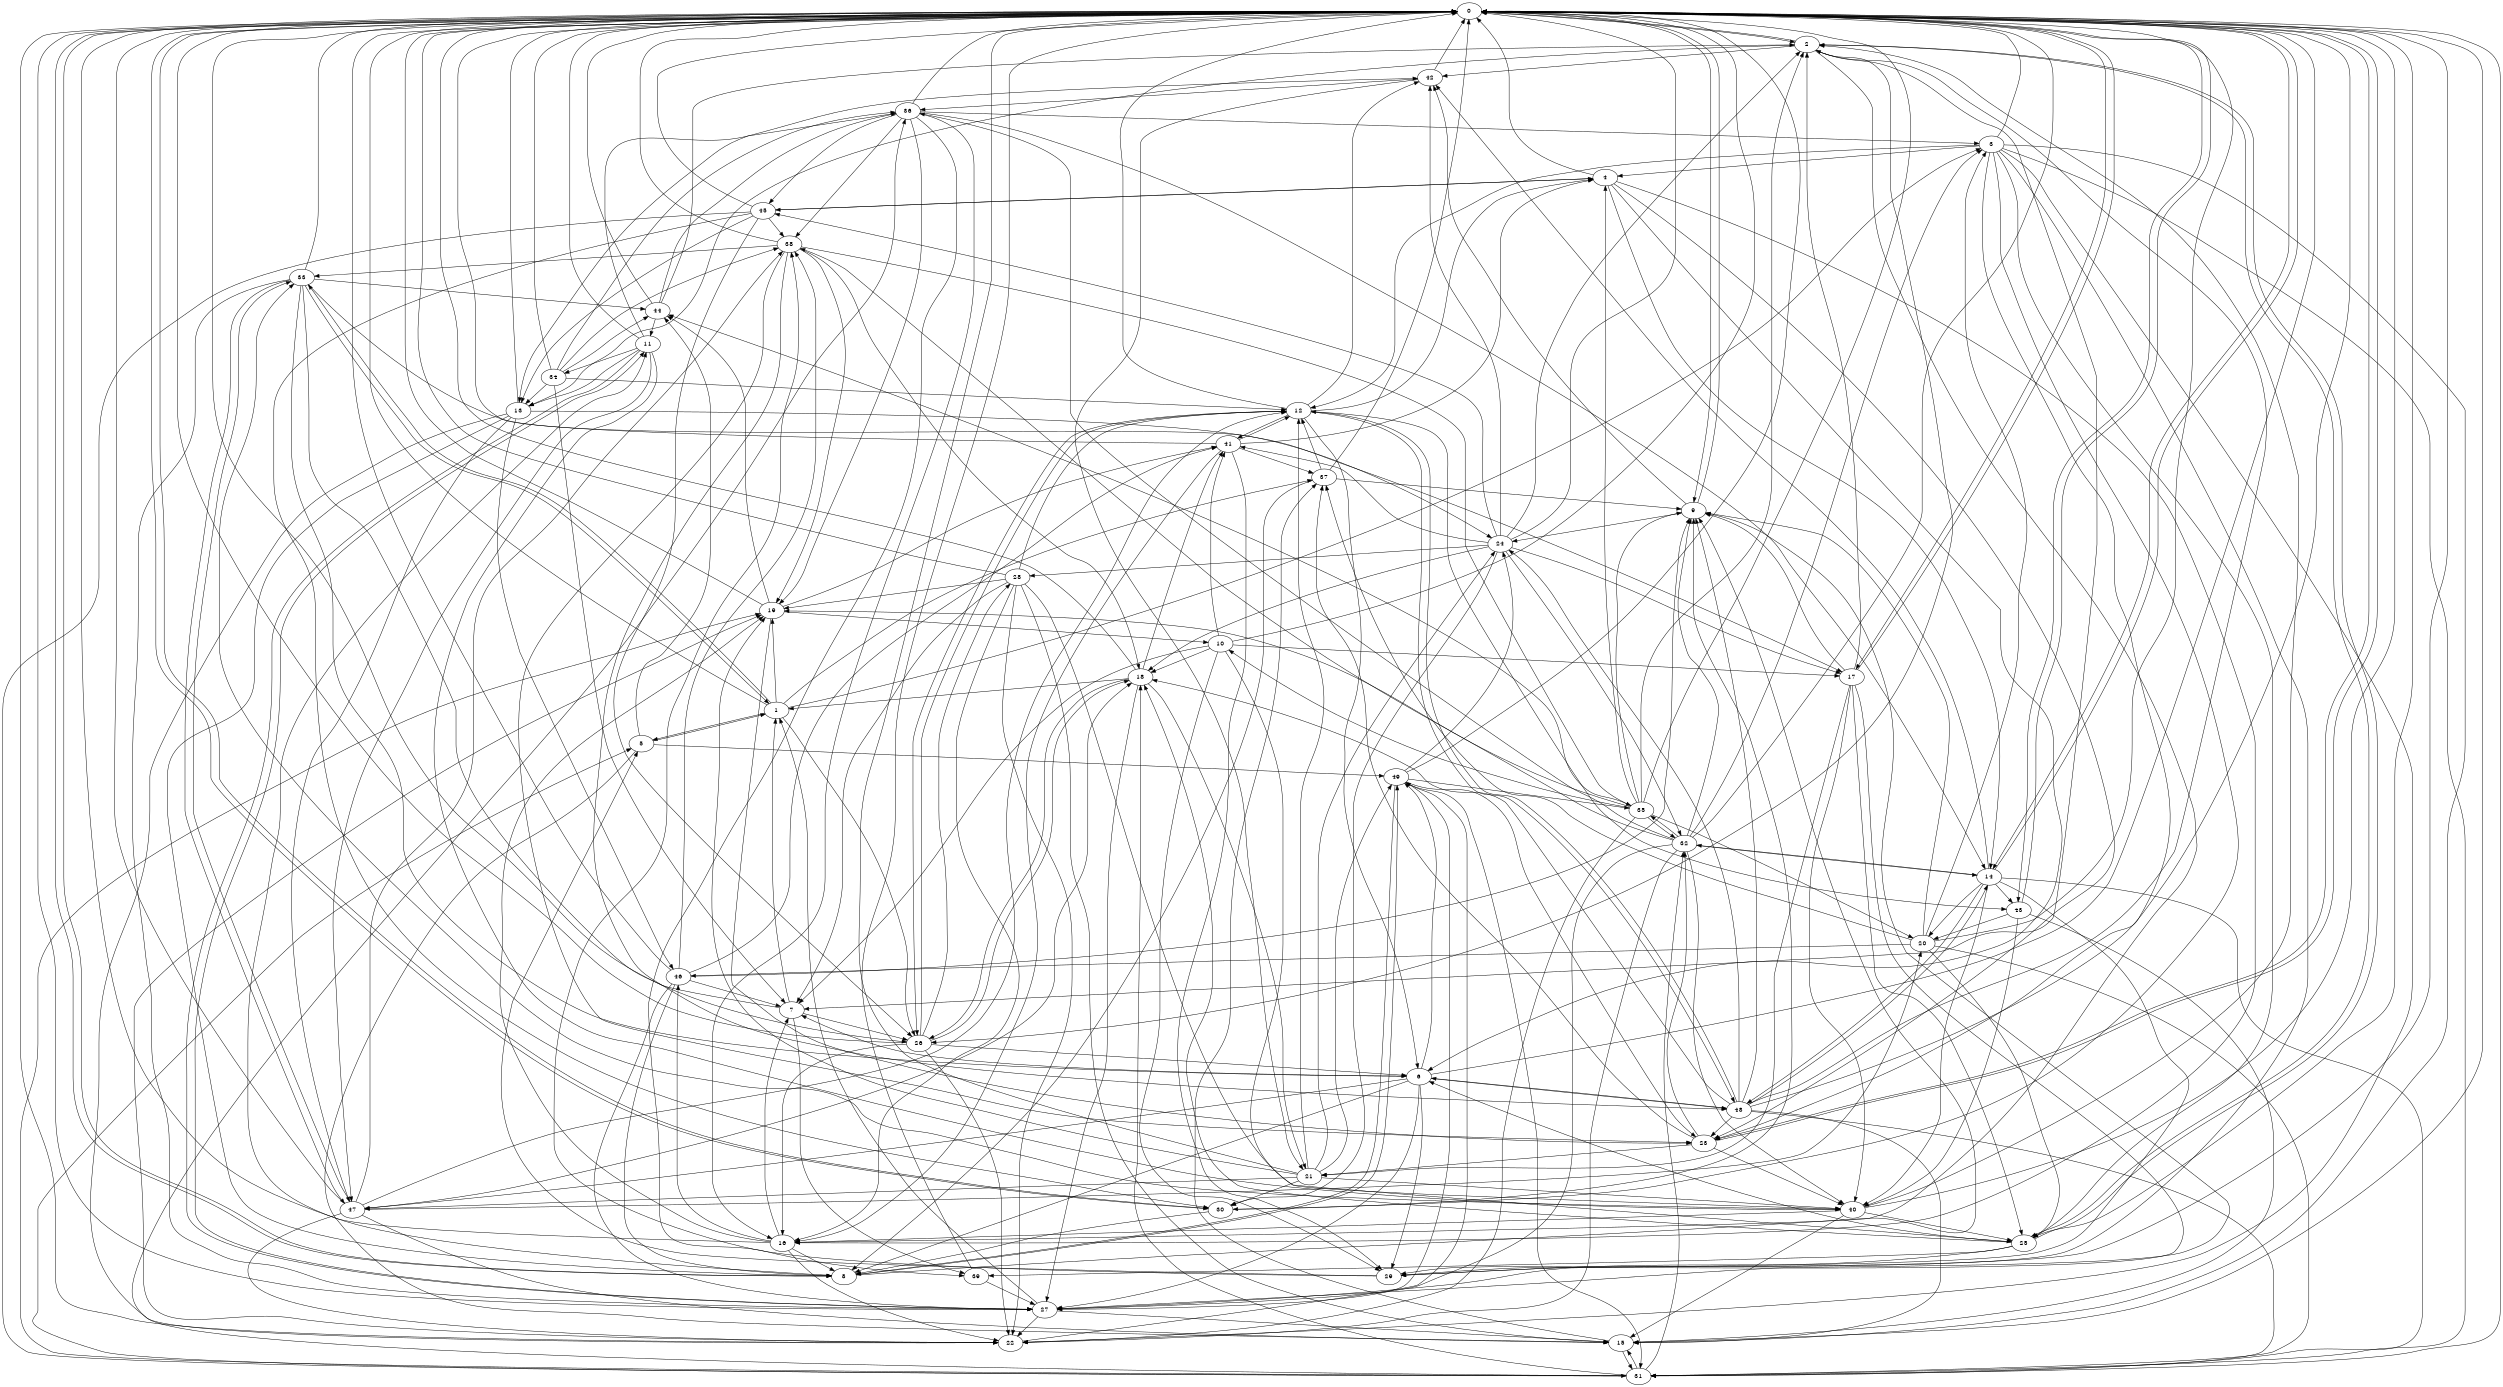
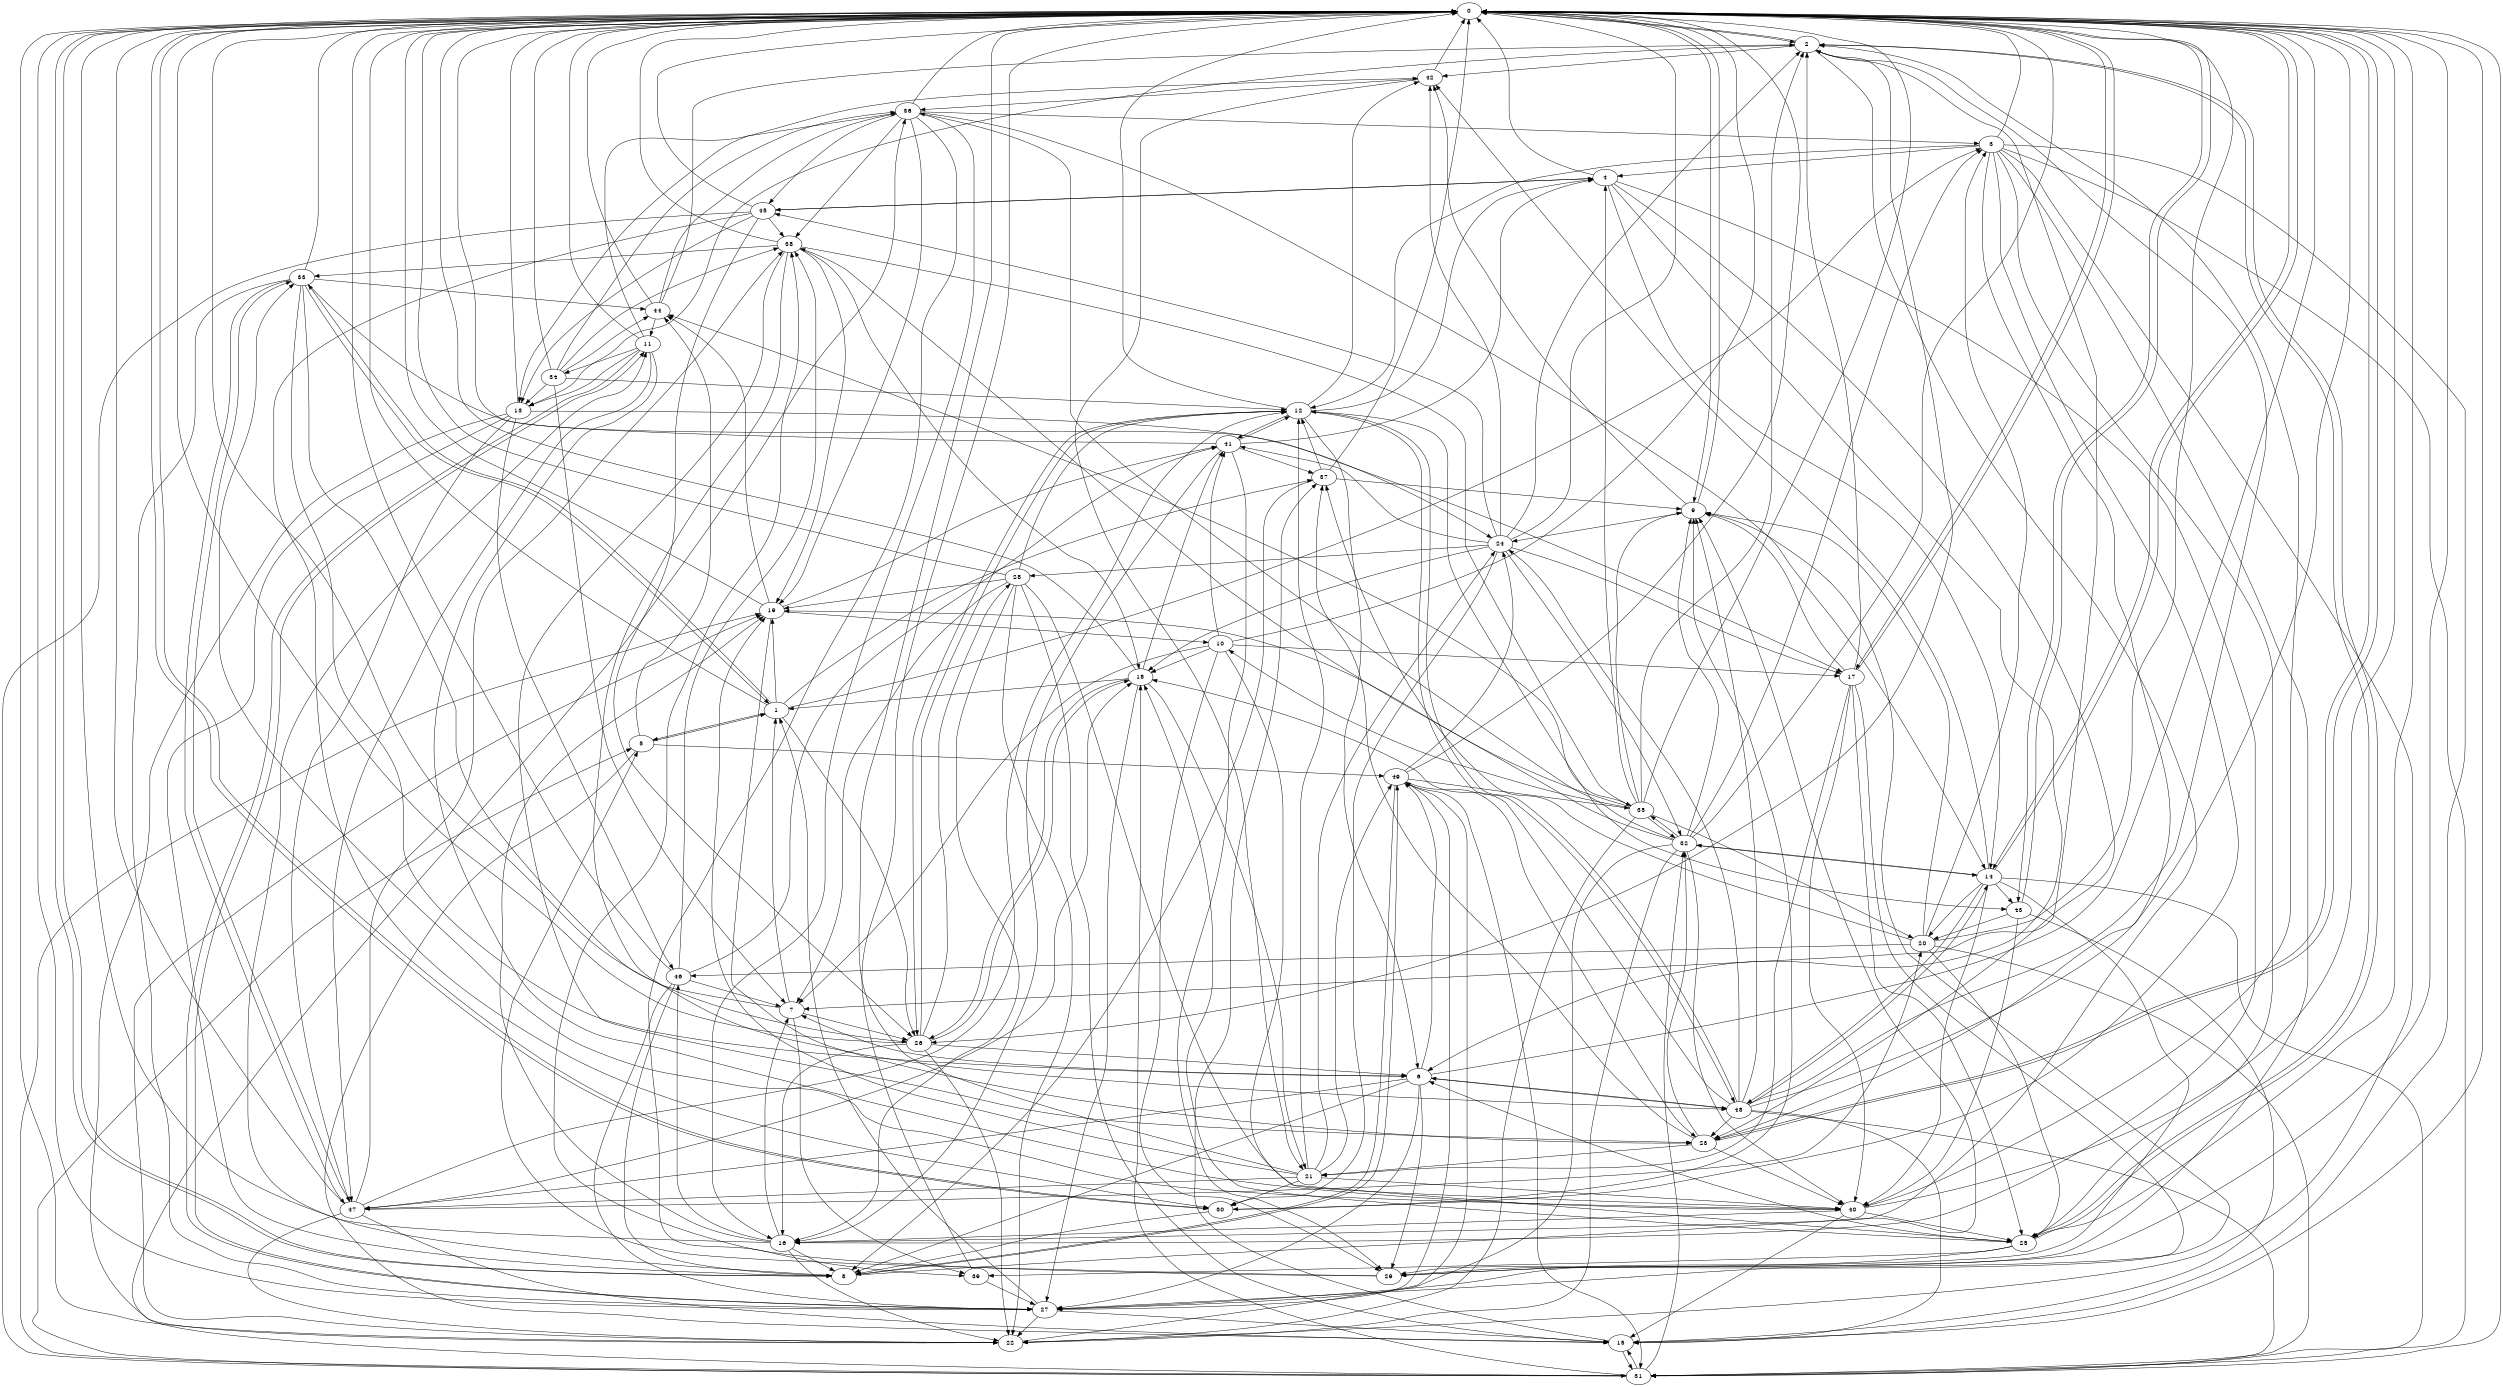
edge "46" -> "9": removed
